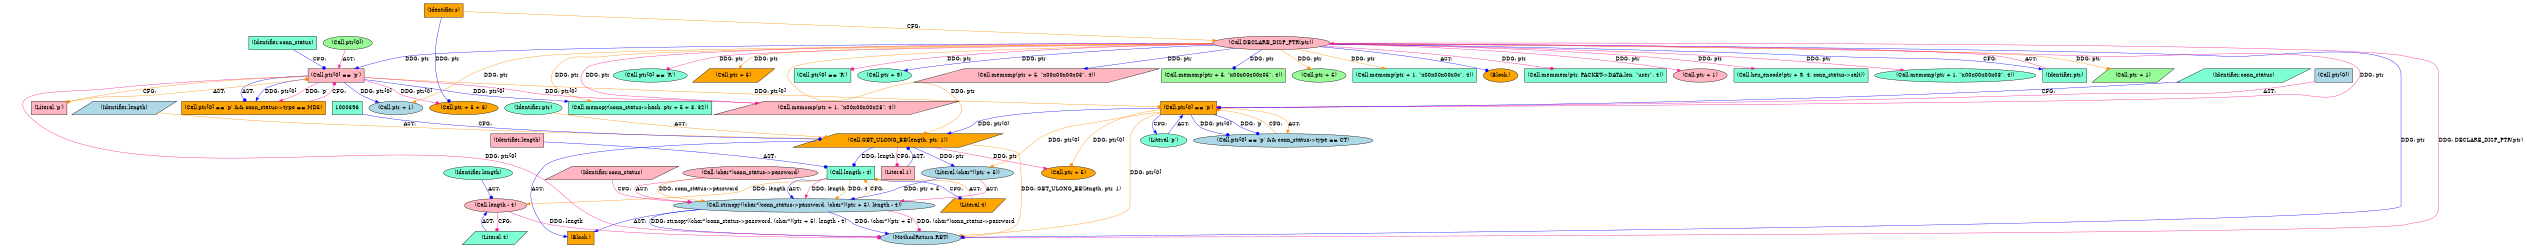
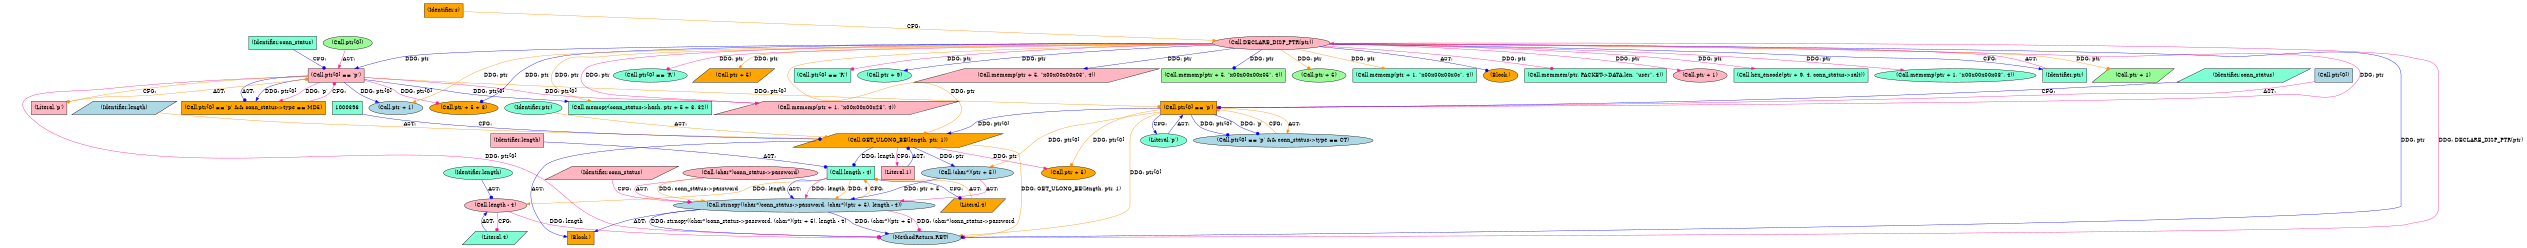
edge "(Identifier,s)" -> "(Call,ptr + 5 + 3)": now "(Call,DECLARE_DISP_PTR(ptr))" -> "(Call,ptr + 5 + 3)"
edge "(Call,GET_ULONG_BE(length, ptr, 1))" -> "(Literal,1)": arrowhead dot -> normal
node "(Literal,(char*)(ptr + 5))": label "(Literal,(char*)(ptr + 5))" -> "(Call,(char*)(ptr + 5))"
